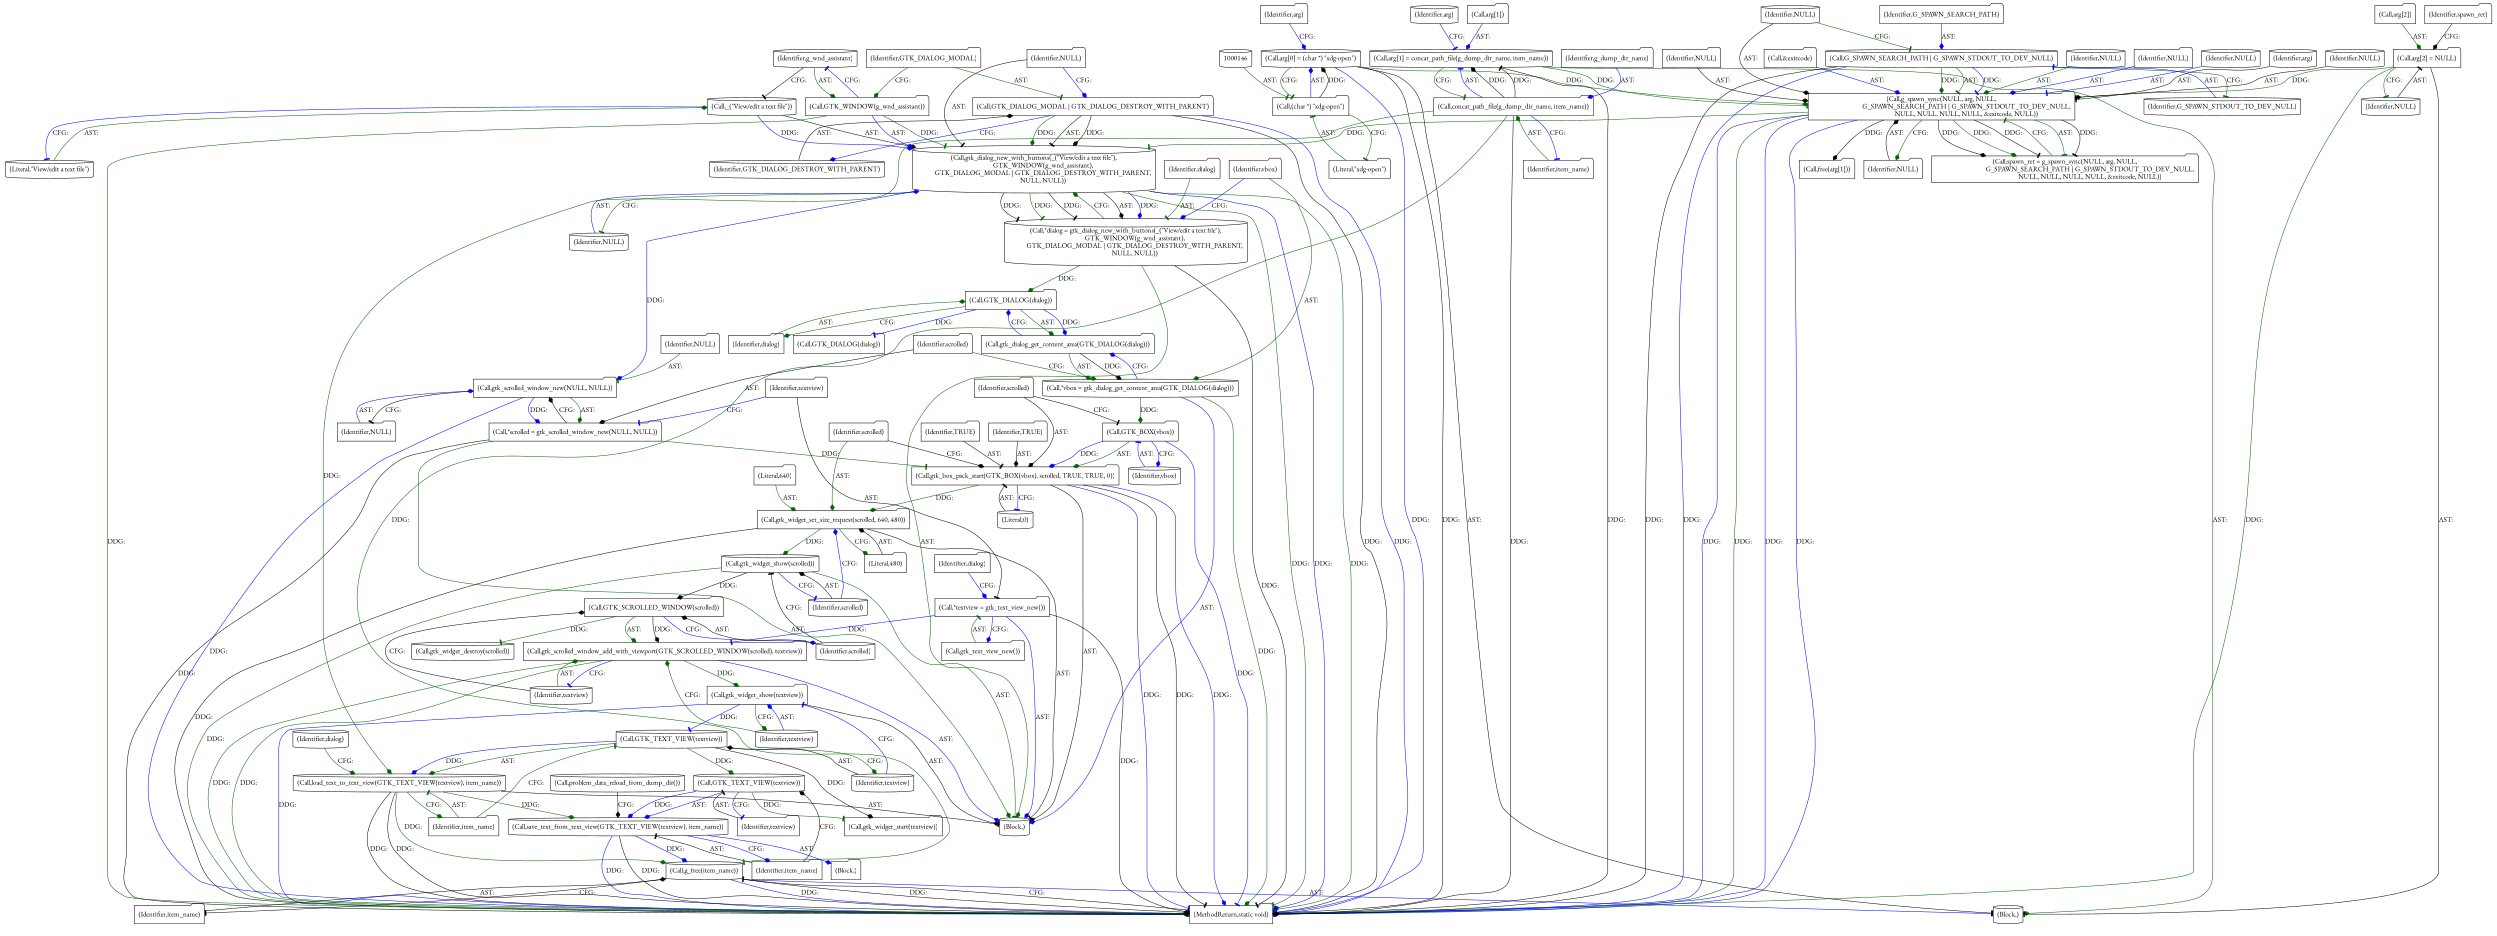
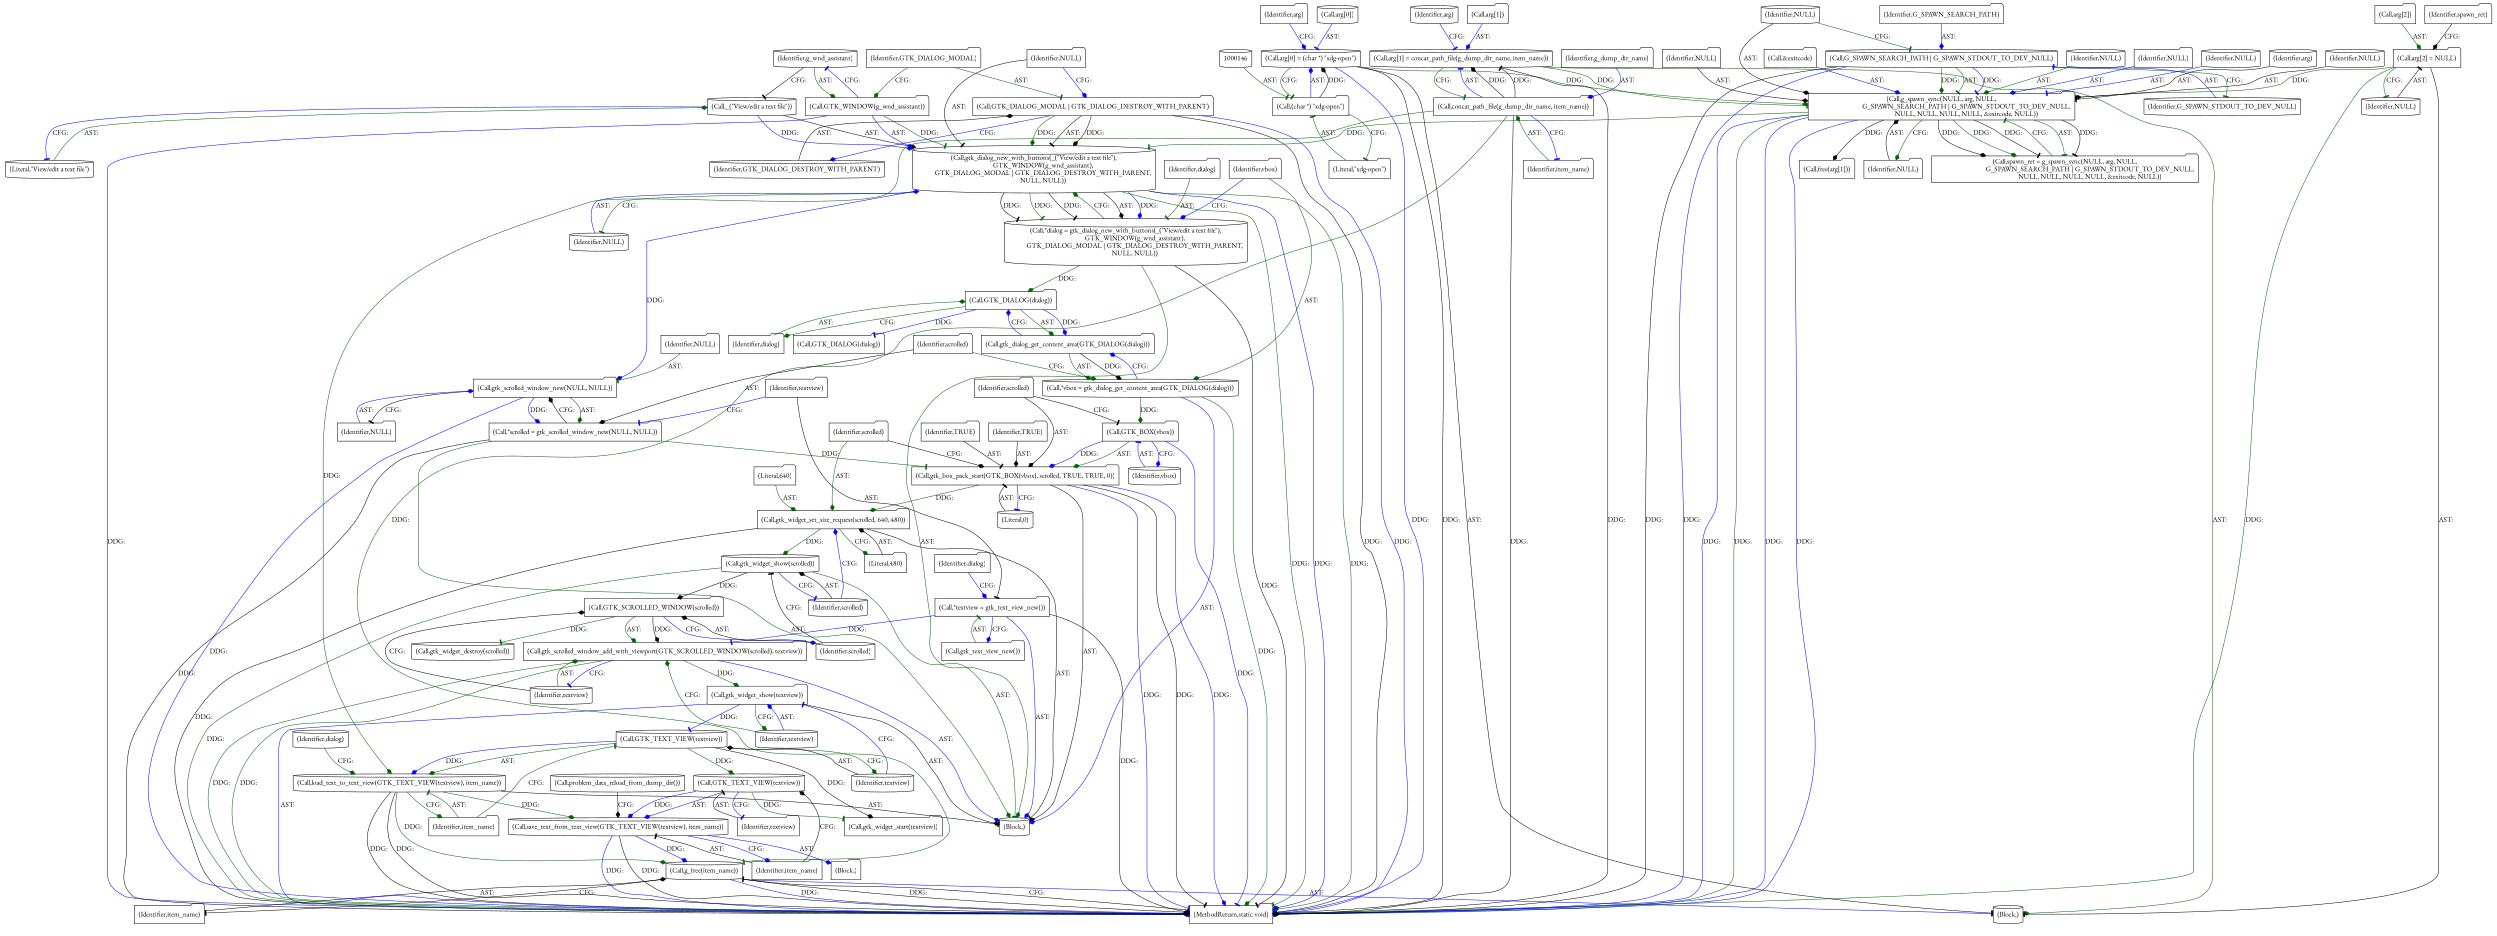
node "(Call,arg[0])": added
edge "(Call,GTK_WINDOW(g_wnd_assistant))" -> "(MethodReturn,static void)": color darkgreen -> blue
edge "(Call,gtk_widget_show(textview))" -> "(MethodReturn,static void)": label "DDG: " -> "AST: "
